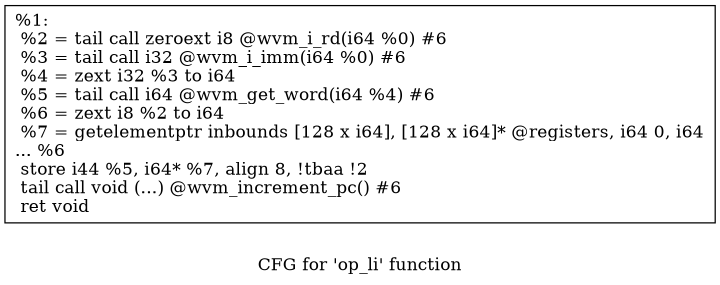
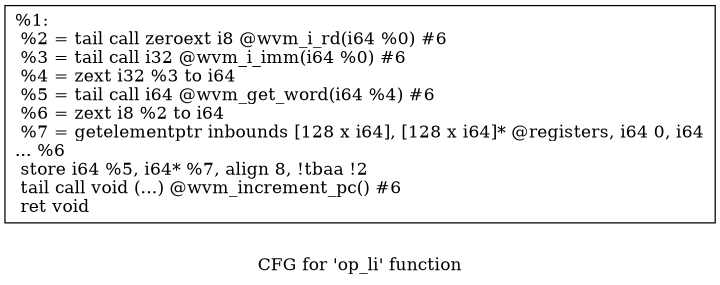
node "%1:": text "store i44 %5, i64* %7, align 8, !tbaa !2" -> "store i64 %5, i64* %7, align 8, !tbaa !2"
